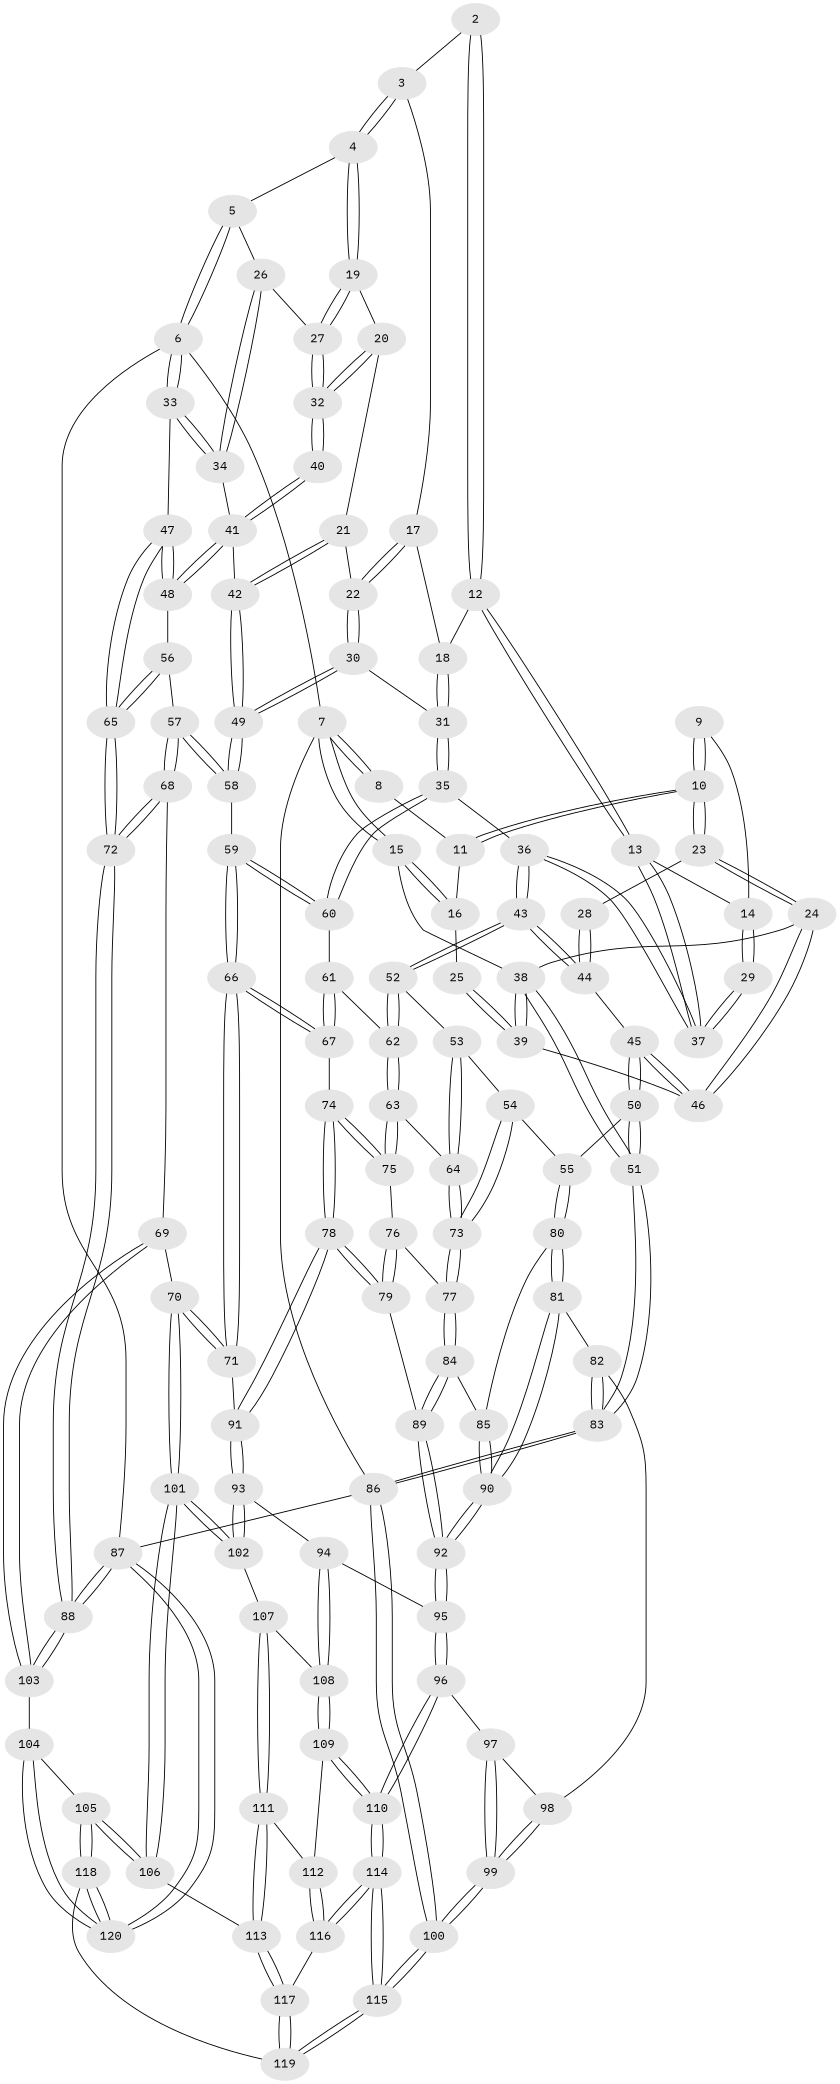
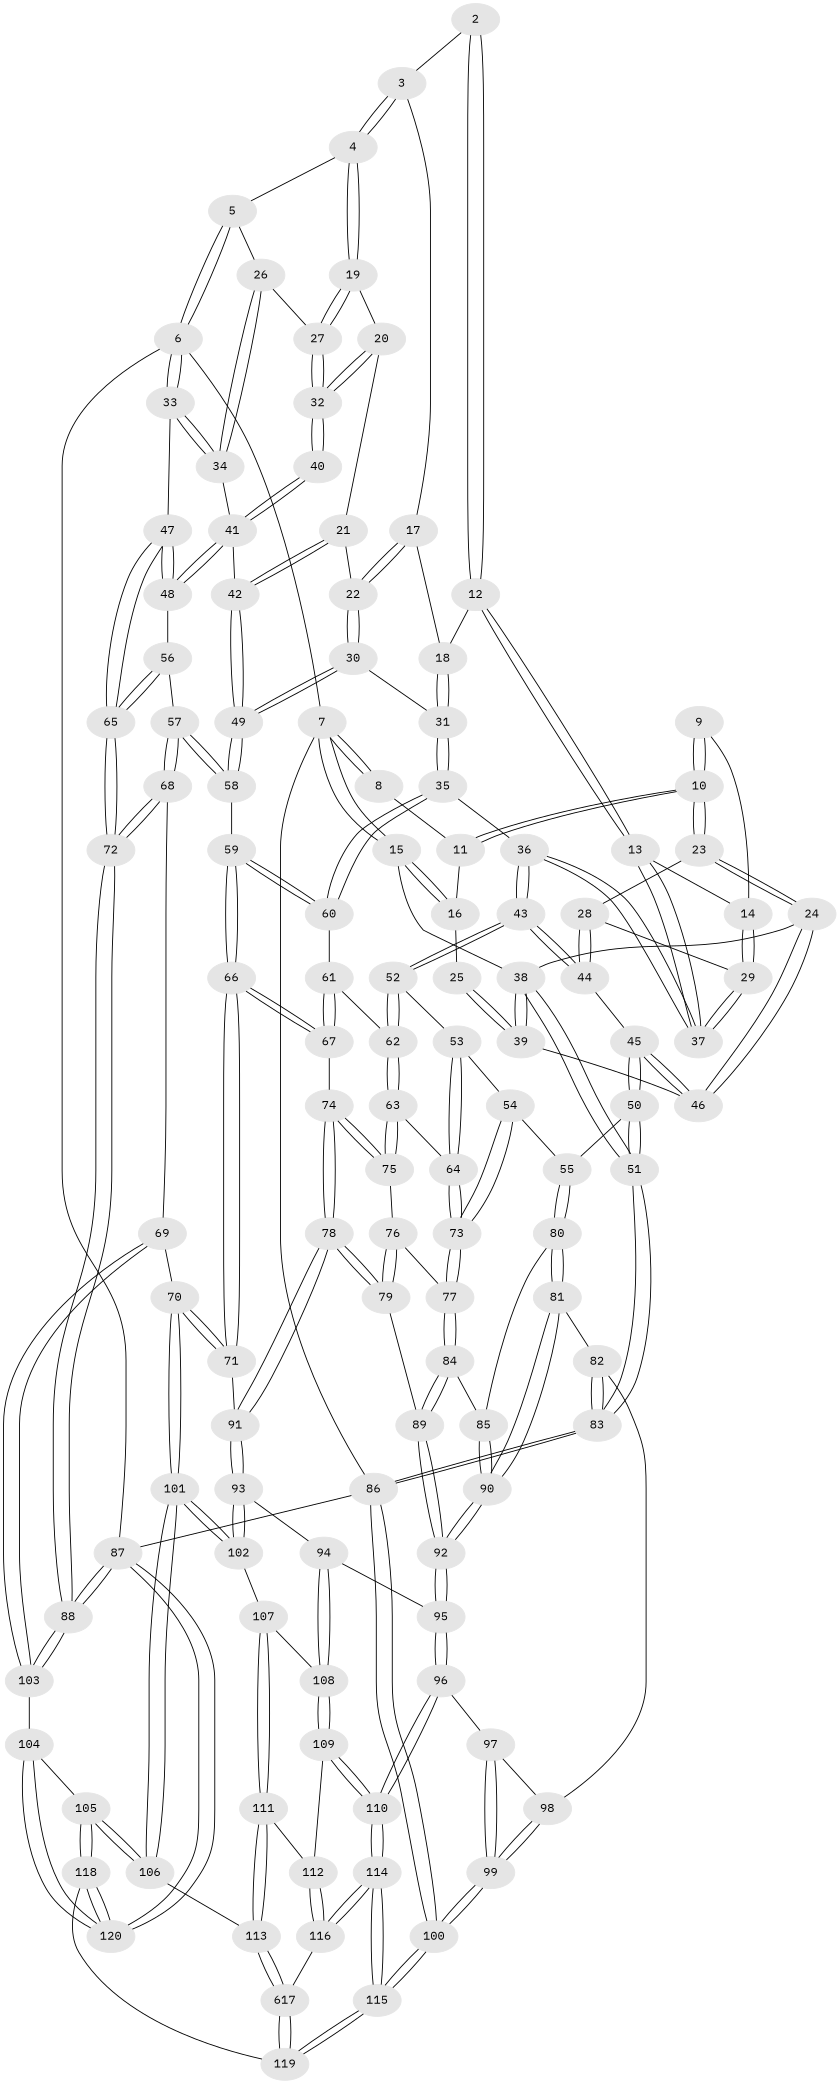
edge "28" -- "29": added
node "117": label "117" -> "617"
